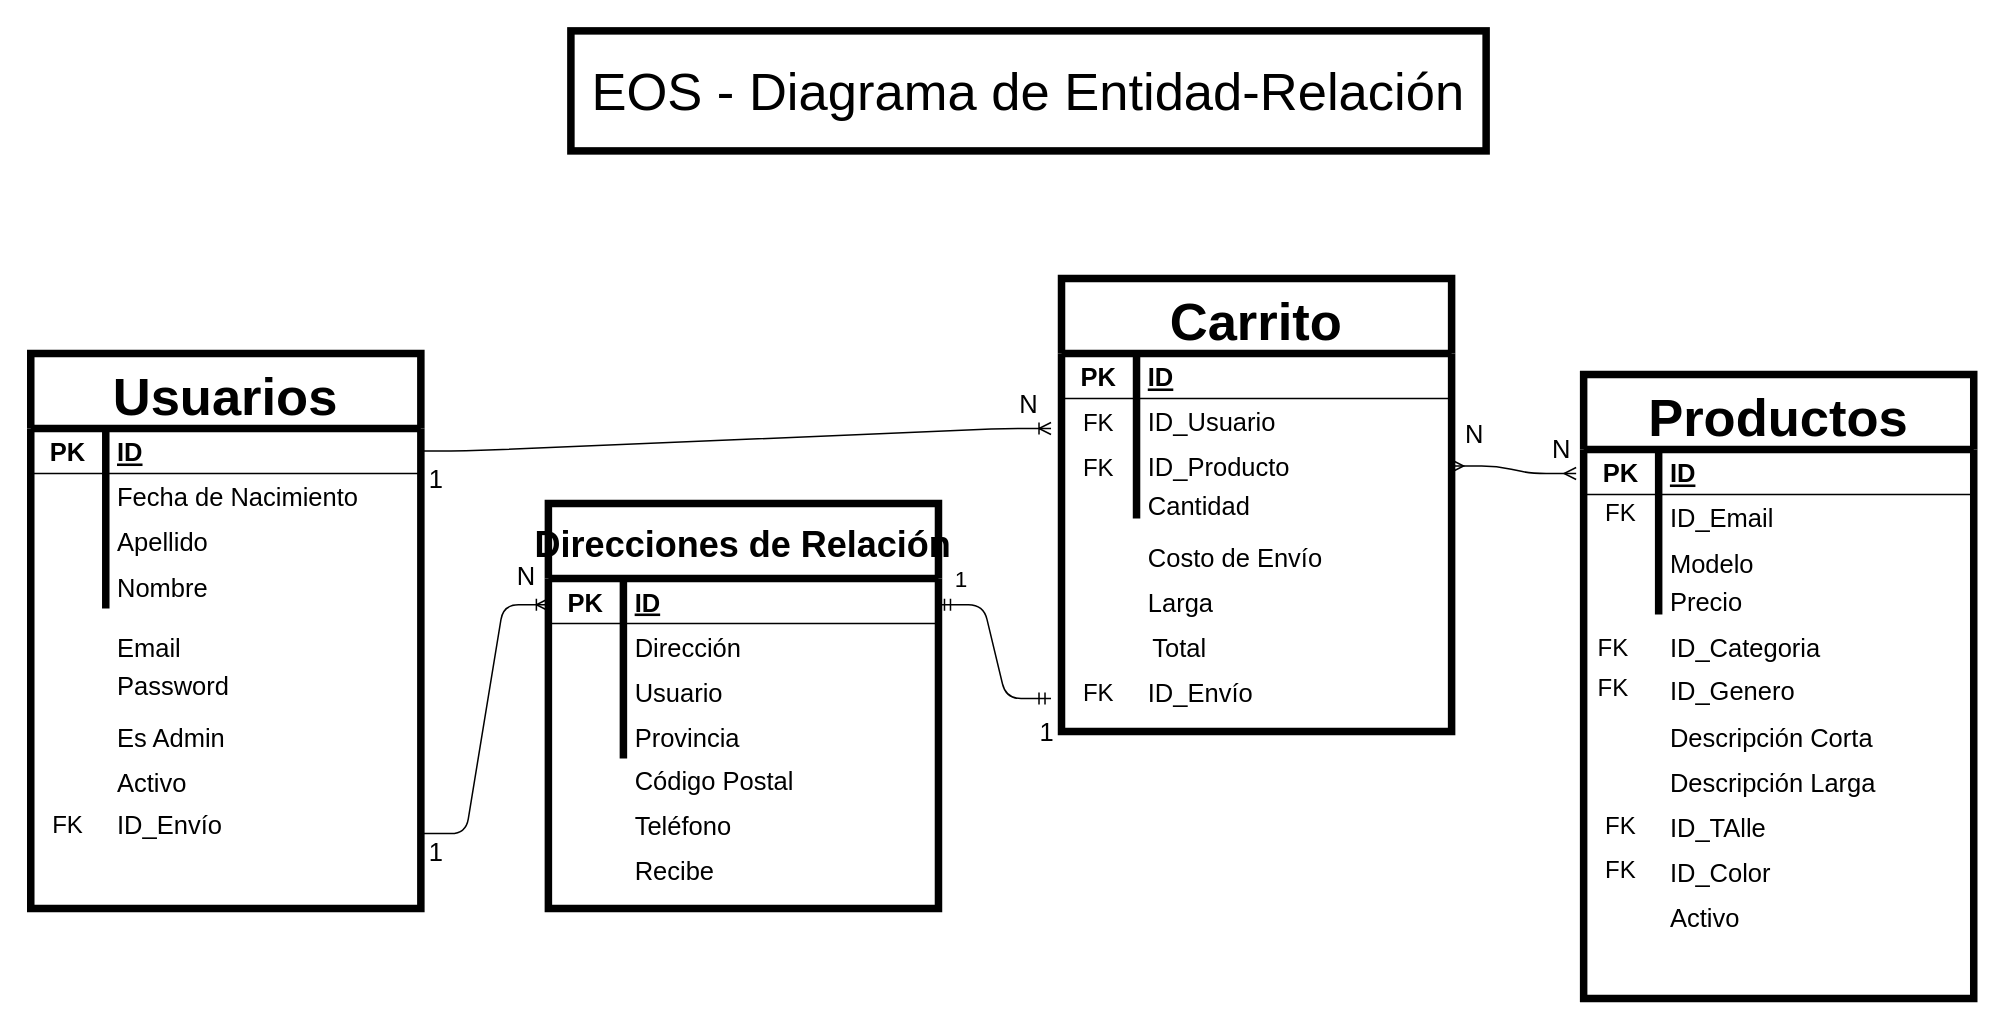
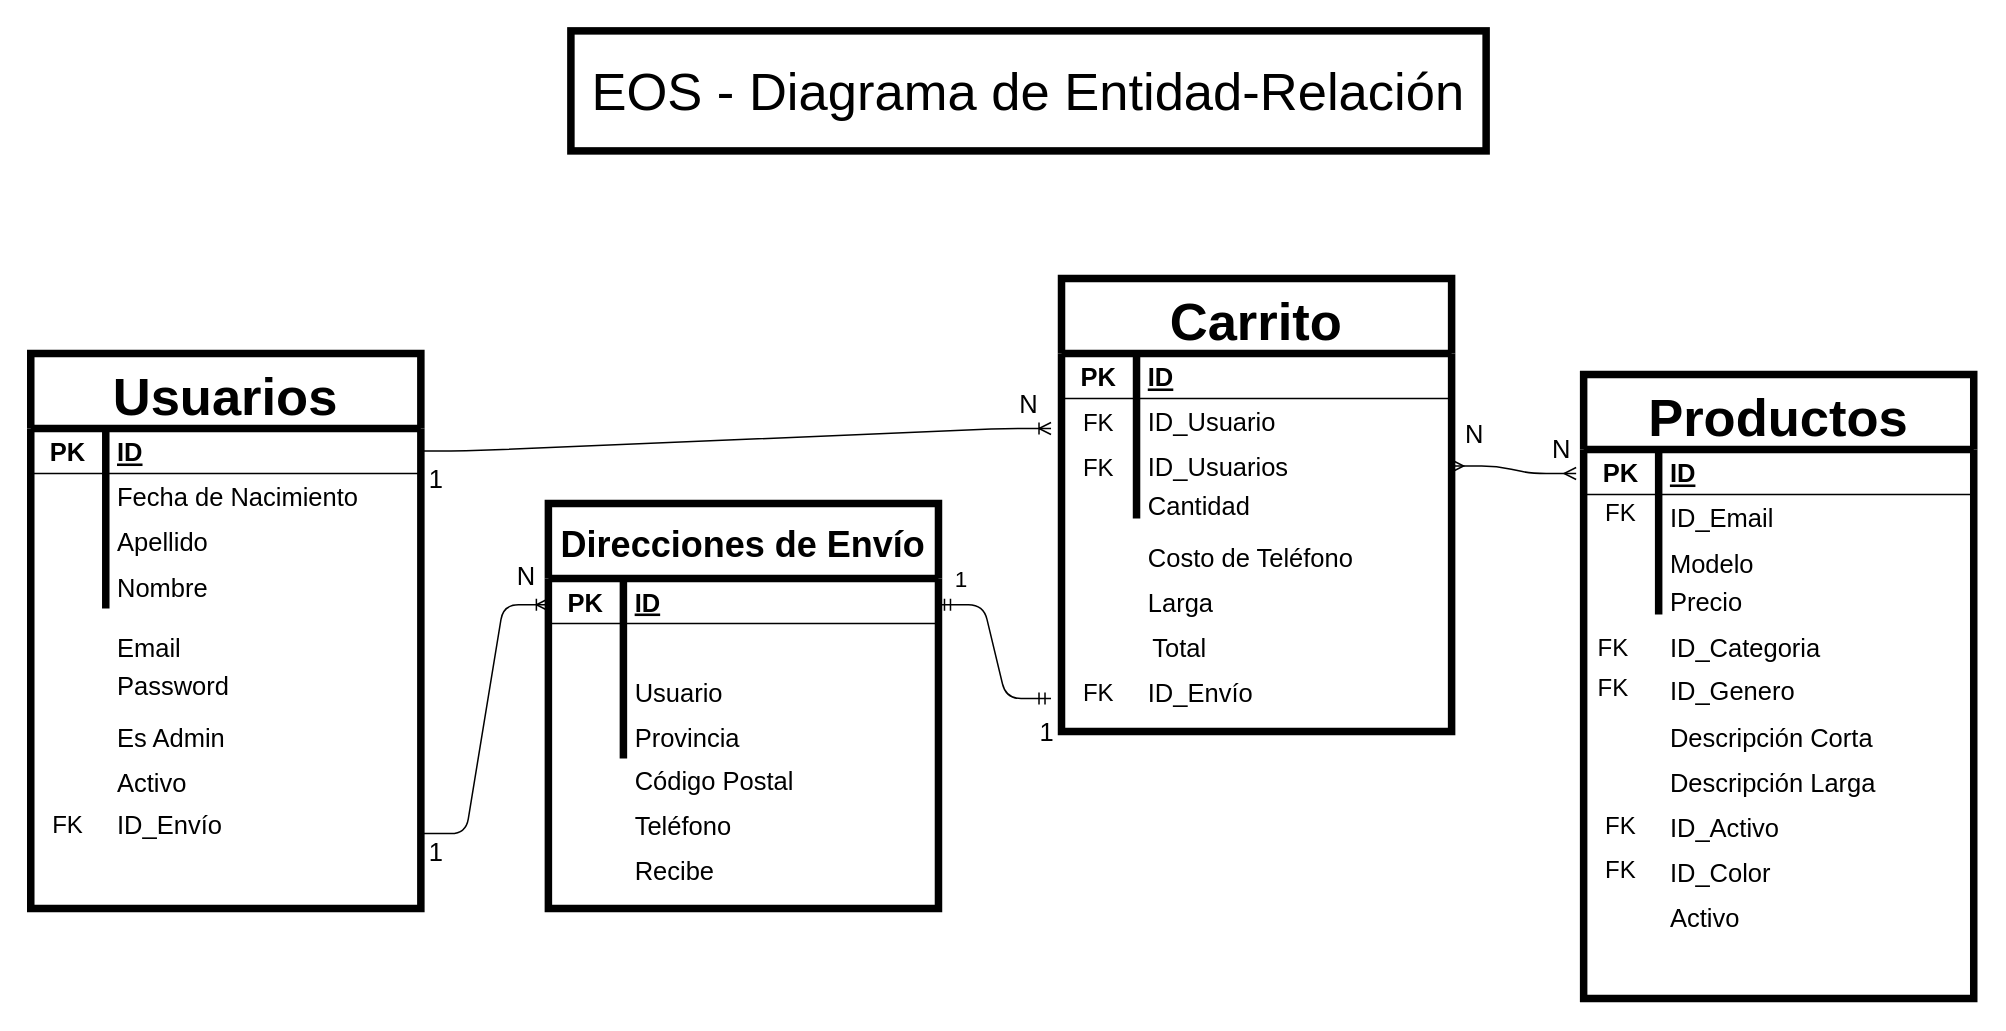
node "ID_Producto": label "ID_Producto" -> "ID_Usuarios"
node "Direcciones de Relación": label "Direcciones de Relación" -> "Direcciones de Envío"
node "Costo de Envío": label "Costo de Envío" -> "Costo de Teléfono"
node "Dirección": removed
node "ID_TAlle": label "ID_TAlle" -> "ID_Activo"
